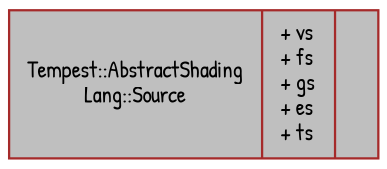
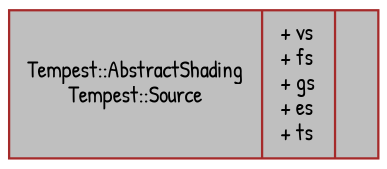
node "Tempest::AbstractShading": text "Lang::Source" -> "Tempest::Source"
